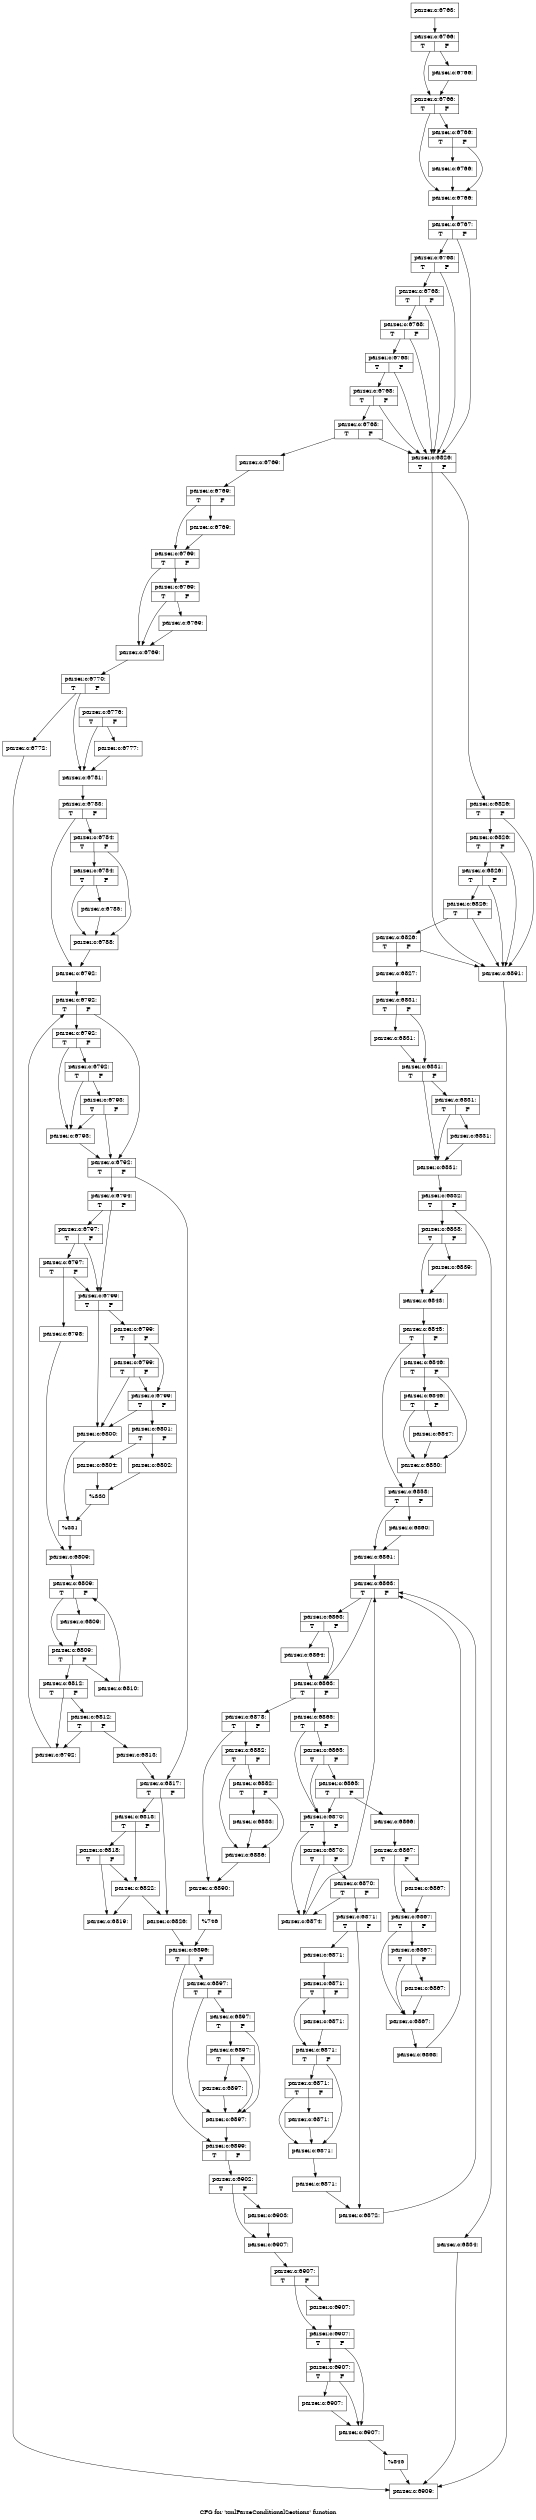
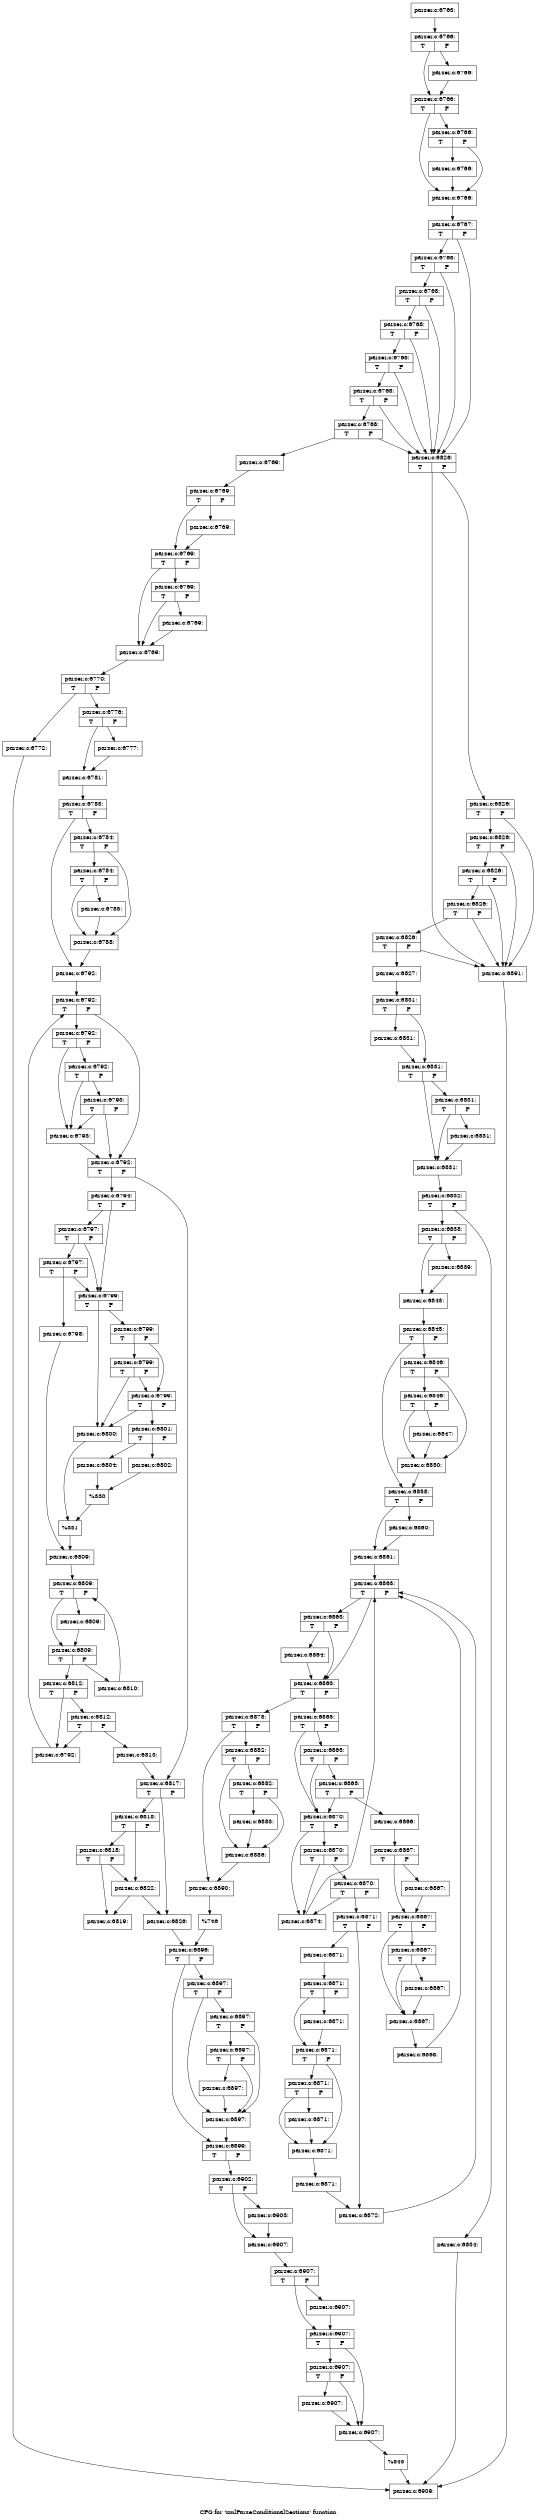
edge "parser.c:6770:" -> "parser.c:6781:": now "parser.c:6770:" -> "parser.c:6776:"
